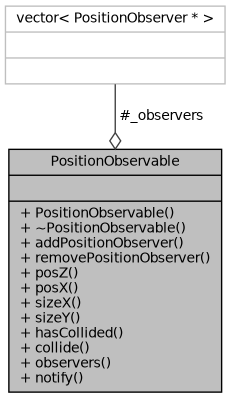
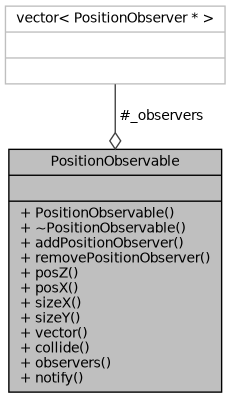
node "PositionObservable": text "+ hasCollided()" -> "+ vector()"
